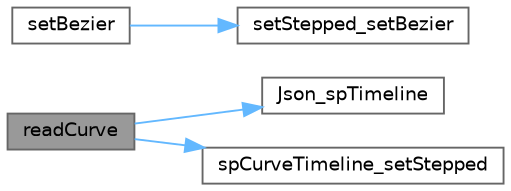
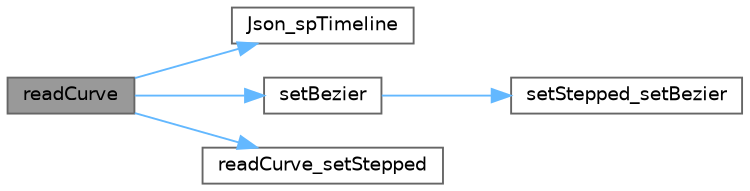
edge "readCurve" -> "setBezier": added
node "spCurveTimeline_setStepped": label "spCurveTimeline_setStepped" -> "readCurve_setStepped"
